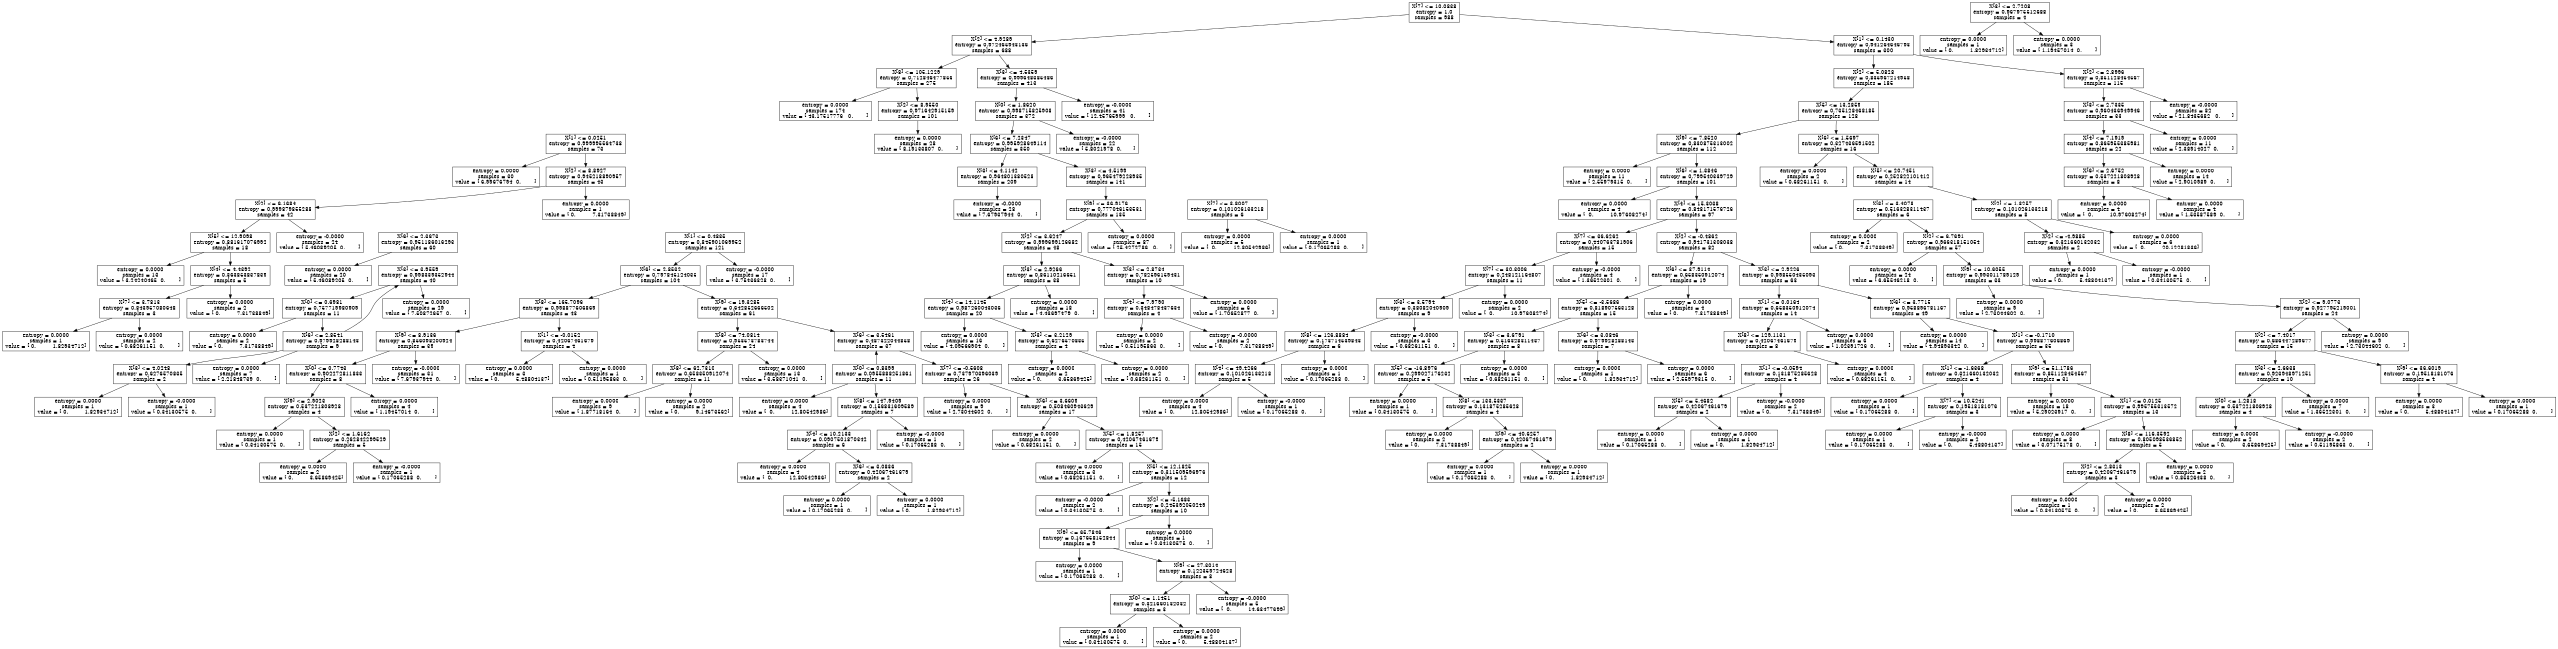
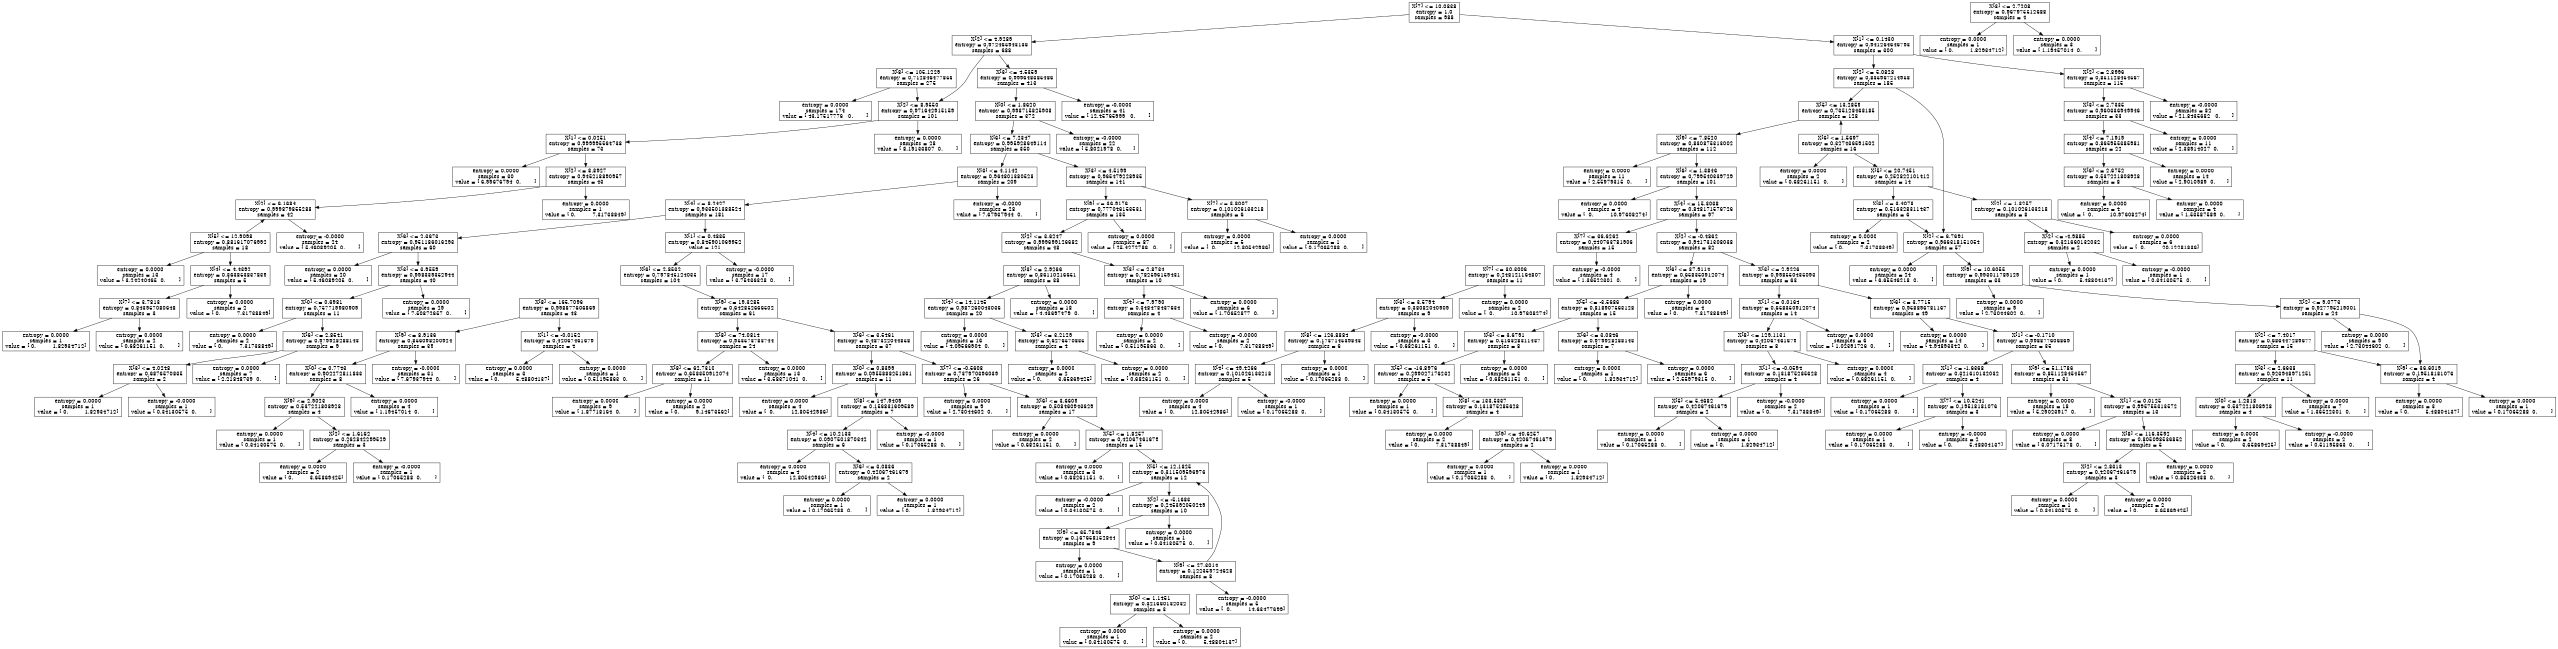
edge "X[2] <= 4.9289 entropy = 0.972465943136 samples = 688" -> "X[8] <= 105.1229 entropy = 0.712846477856 samples = 275": now "X[2] <= 4.9289 entropy = 0.972465943136 samples = 688" -> "X[2] <= 8.9550 entropy = 0.971642915159 samples = 101"
node "X[3] <= 2.7335 entropy = 0.960436949946 samples = 33": label "X[3] <= 2.7335 entropy = 0.960436949946 samples = 33" -> "X[3] <= 2.7335 entropy = 0.960336949946 samples = 33"
edge "X[5] <= 13.2859 entropy = 0.735128468185 samples = 128" -> "X[6] <= 1.5697 entropy = 0.327436591502 samples = 16": reversed
edge "X[2] <= 8.9550 entropy = 0.971642915159 samples = 101" -> "X[1] <= 0.0251 entropy = 0.999995564738 samples = 73": added
edge "X[2] <= 5.0828 entropy = 0.835967214958 samples = 185" -> "X[2] <= 6.7691 entropy = 0.966318151054 samples = 57": added
edge "X[5] <= 20.7451 entropy = 0.252822101412 samples = 14" -> "X[3] <= 3.4078 entropy = 0.516328311437 samples = 6": added
edge "X[3] <= 4.5199 entropy = 0.965479228935 samples = 141" -> "X[7] <= 3.8007 entropy = 0.101026133218 samples = 6": added
node "X[4] <= 8.2427 entropy = 0.933501388524 samples = 181": added
edge "X[2] <= 6.1684 entropy = 0.999879855288 samples = 42" -> "X[5] <= 12.9098 entropy = 0.881617076992 samples = 18": reversed
node "X[1] <= 0.4835 entropy = 0.845901069952 samples = 121": label "X[1] <= 0.4835 entropy = 0.845901069952 samples = 121" -> "X[1] <= 0.4835 entropy = 0.845901069952 value = 121"
edge "X[2] <= 3.6247 entropy = 0.999699126682 samples = 48" -> "X[3] <= 2.9266 entropy = 0.86110216651 samples = 38": removed
edge "X[7] <= 36.6262 entropy = 0.440763781906 samples = 15" -> "X[7] <= 30.3006 entropy = 0.248121164807 samples = 11": removed
edge "X[6] <= 2.8532 entropy = 0.797845124035 samples = 104" -> "X[8] <= 165.7096 entropy = 0.998877606869 samples = 43": removed
edge "X[6] <= 2.8541 entropy = 0.979928288143 samples = 9" -> "X[3] <= 3.9559 entropy = 0.998339352944 samples = 40": now "X[6] <= 2.3673 entropy = 0.951186016293 samples = 60" -> "X[3] <= 3.9559 entropy = 0.998339352944 samples = 40"
edge "X[2] <= 9.0773 entropy = 0.927795219001 samples = 24" -> "X[2] <= 7.4017 entropy = 0.686447289677 samples = 15": now "X[2] <= 9.0773 entropy = 0.927795219001 samples = 24" -> "X[9] <= 36.6019 entropy = 0.19518181076 samples = 4"
edge "X[8] <= 129.1131 entropy = 0.42067461679 samples = 8" -> "X[1] <= -0.0594 entropy = 0.131875285628 samples = 4": added
edge "X[0] <= 0.8399 entropy = 0.0955888251861 samples = 11" -> "X[6] <= 3.5461 entropy = 0.487322044858 samples = 37": reversed
node "X[3] <= 4.0248 entropy = 0.6276570835 samples = 2": label "X[3] <= 4.0248 entropy = 0.6276570835 samples = 2" -> "X[3] <= 4.0248 entropy = 0.6876570835 samples = 2"
node "X[1] <= -1.6368 entropy = 0.321660132032 samples = 4": label "X[1] <= -1.6368 entropy = 0.321660132032 samples = 4" -> "X[1] <= -1.6368 entropy = 0.321610132032 samples = 4"
node "X[3] <= 2.6638 entropy = 0.923948971251 samples = 10": label "X[3] <= 2.6638 entropy = 0.923948971251 samples = 10" -> "X[3] <= 2.6638 entropy = 0.923948971251 samples = 11"
edge "X[8] <= 133.5337 entropy = 0.131875285628 samples = 4" -> "X[9] <= 40.6257 entropy = 0.42067461679 samples = 2": removed
node "X[2] <= 1.6162 entropy = 0.262842299529 samples = 5": label "X[2] <= 1.6162 entropy = 0.262842299529 samples = 5" -> "X[2] <= 1.6162 entropy = 0.262842299529 samples = 3"
edge "X[9] <= 27.3014 entropy = 0.122359724628 samples = 8" -> "X[0] <= 1.1451 entropy = 0.321660132032 samples = 3": now "X[9] <= 27.3014 entropy = 0.122359724628 samples = 8" -> "X[5] <= 12.1825 entropy = 0.311509596976 samples = 12"
